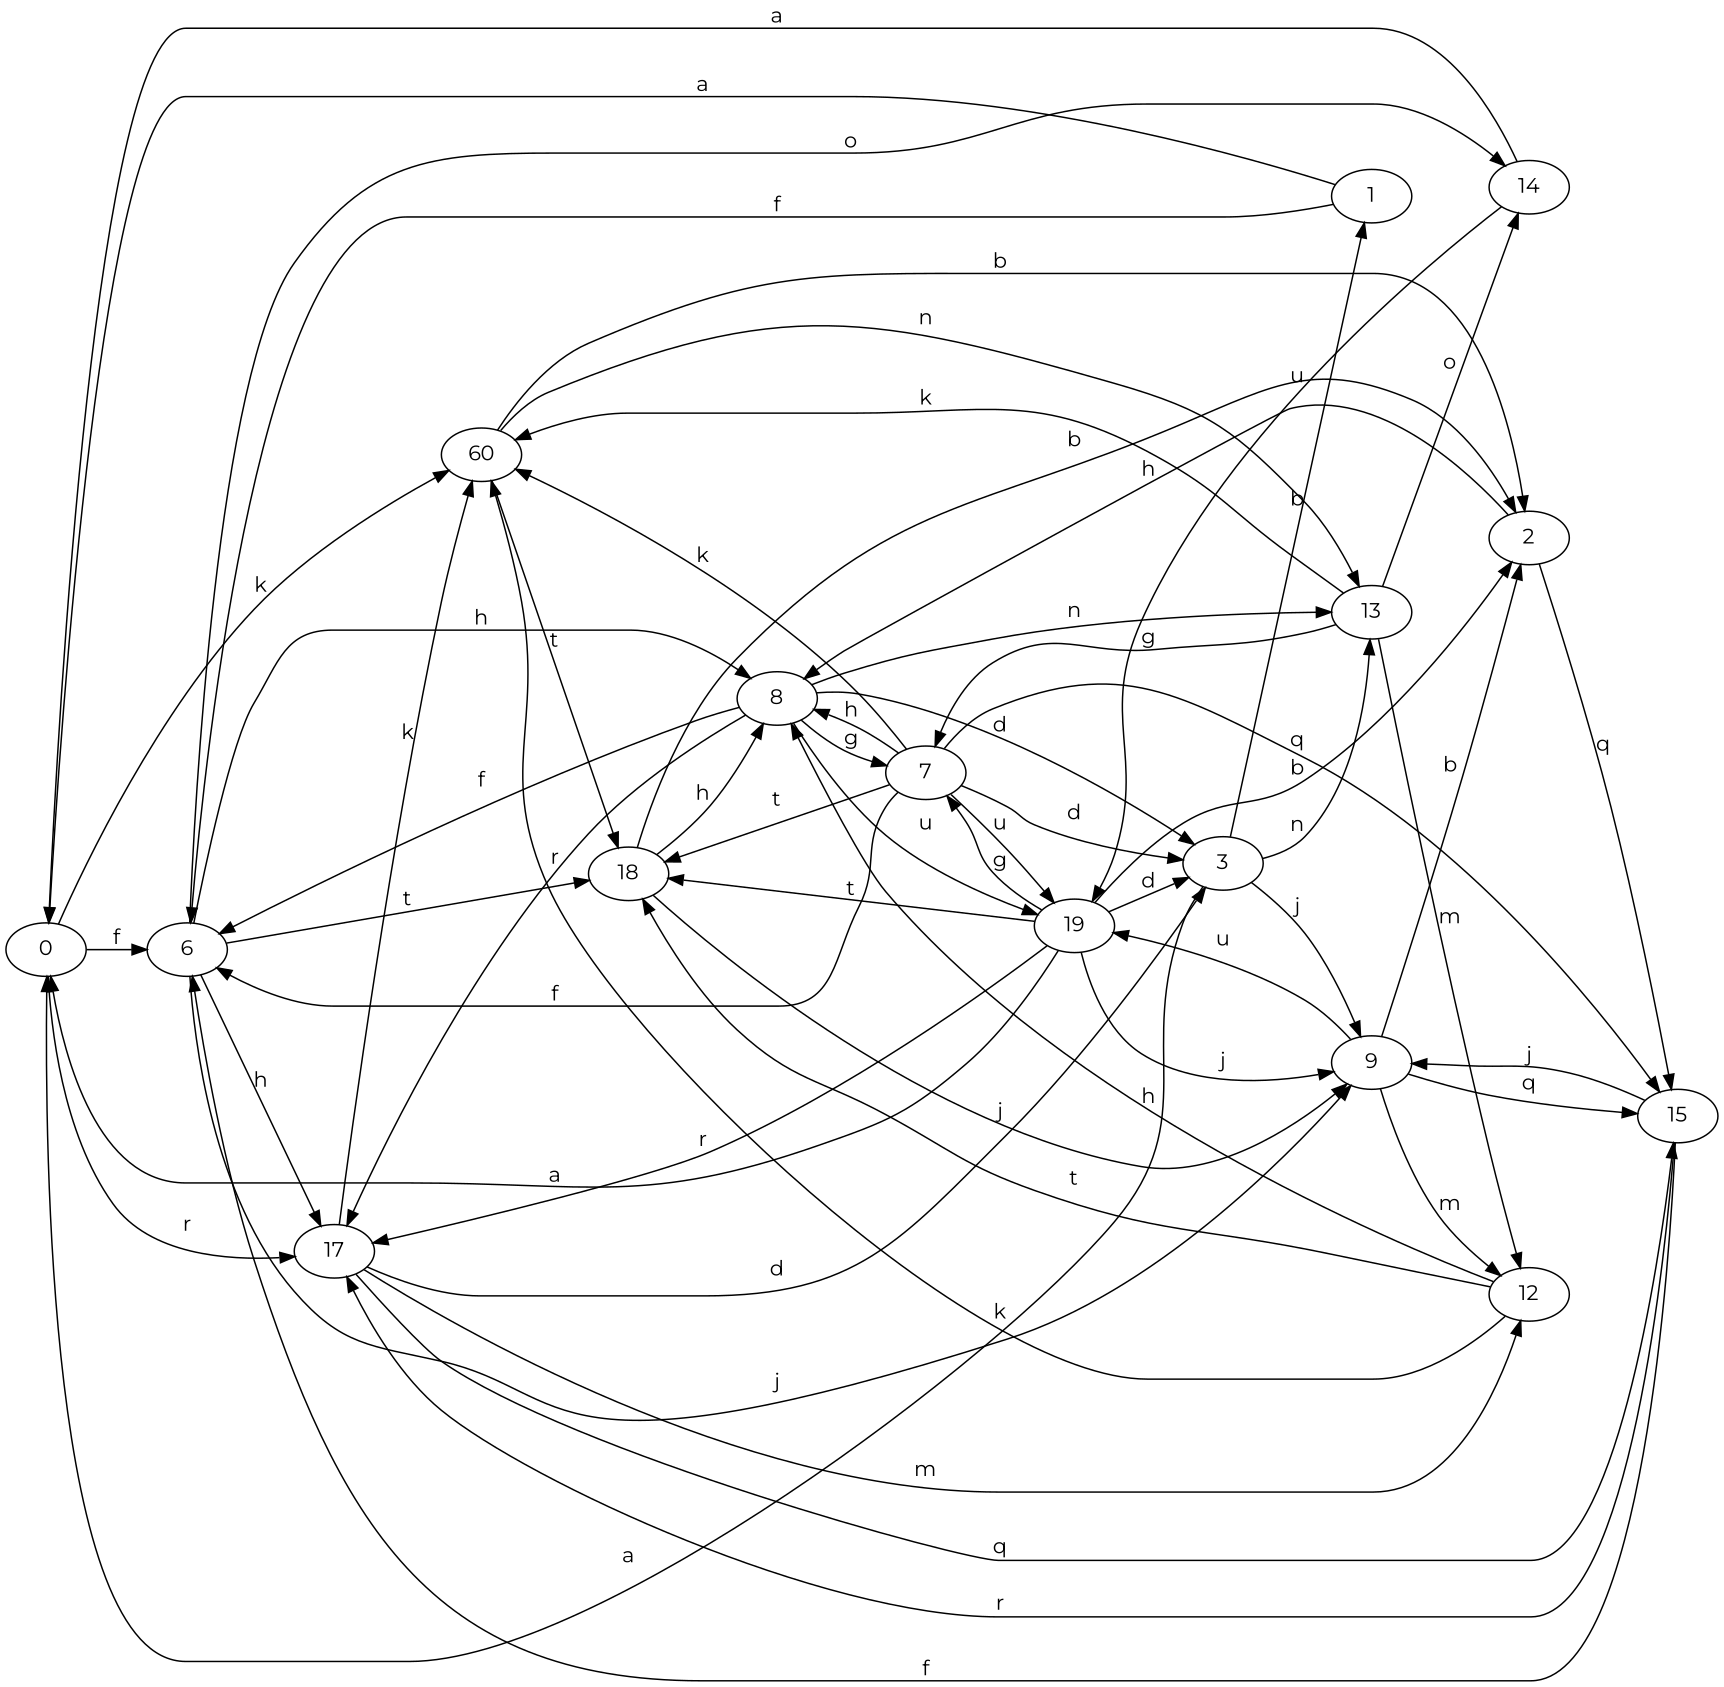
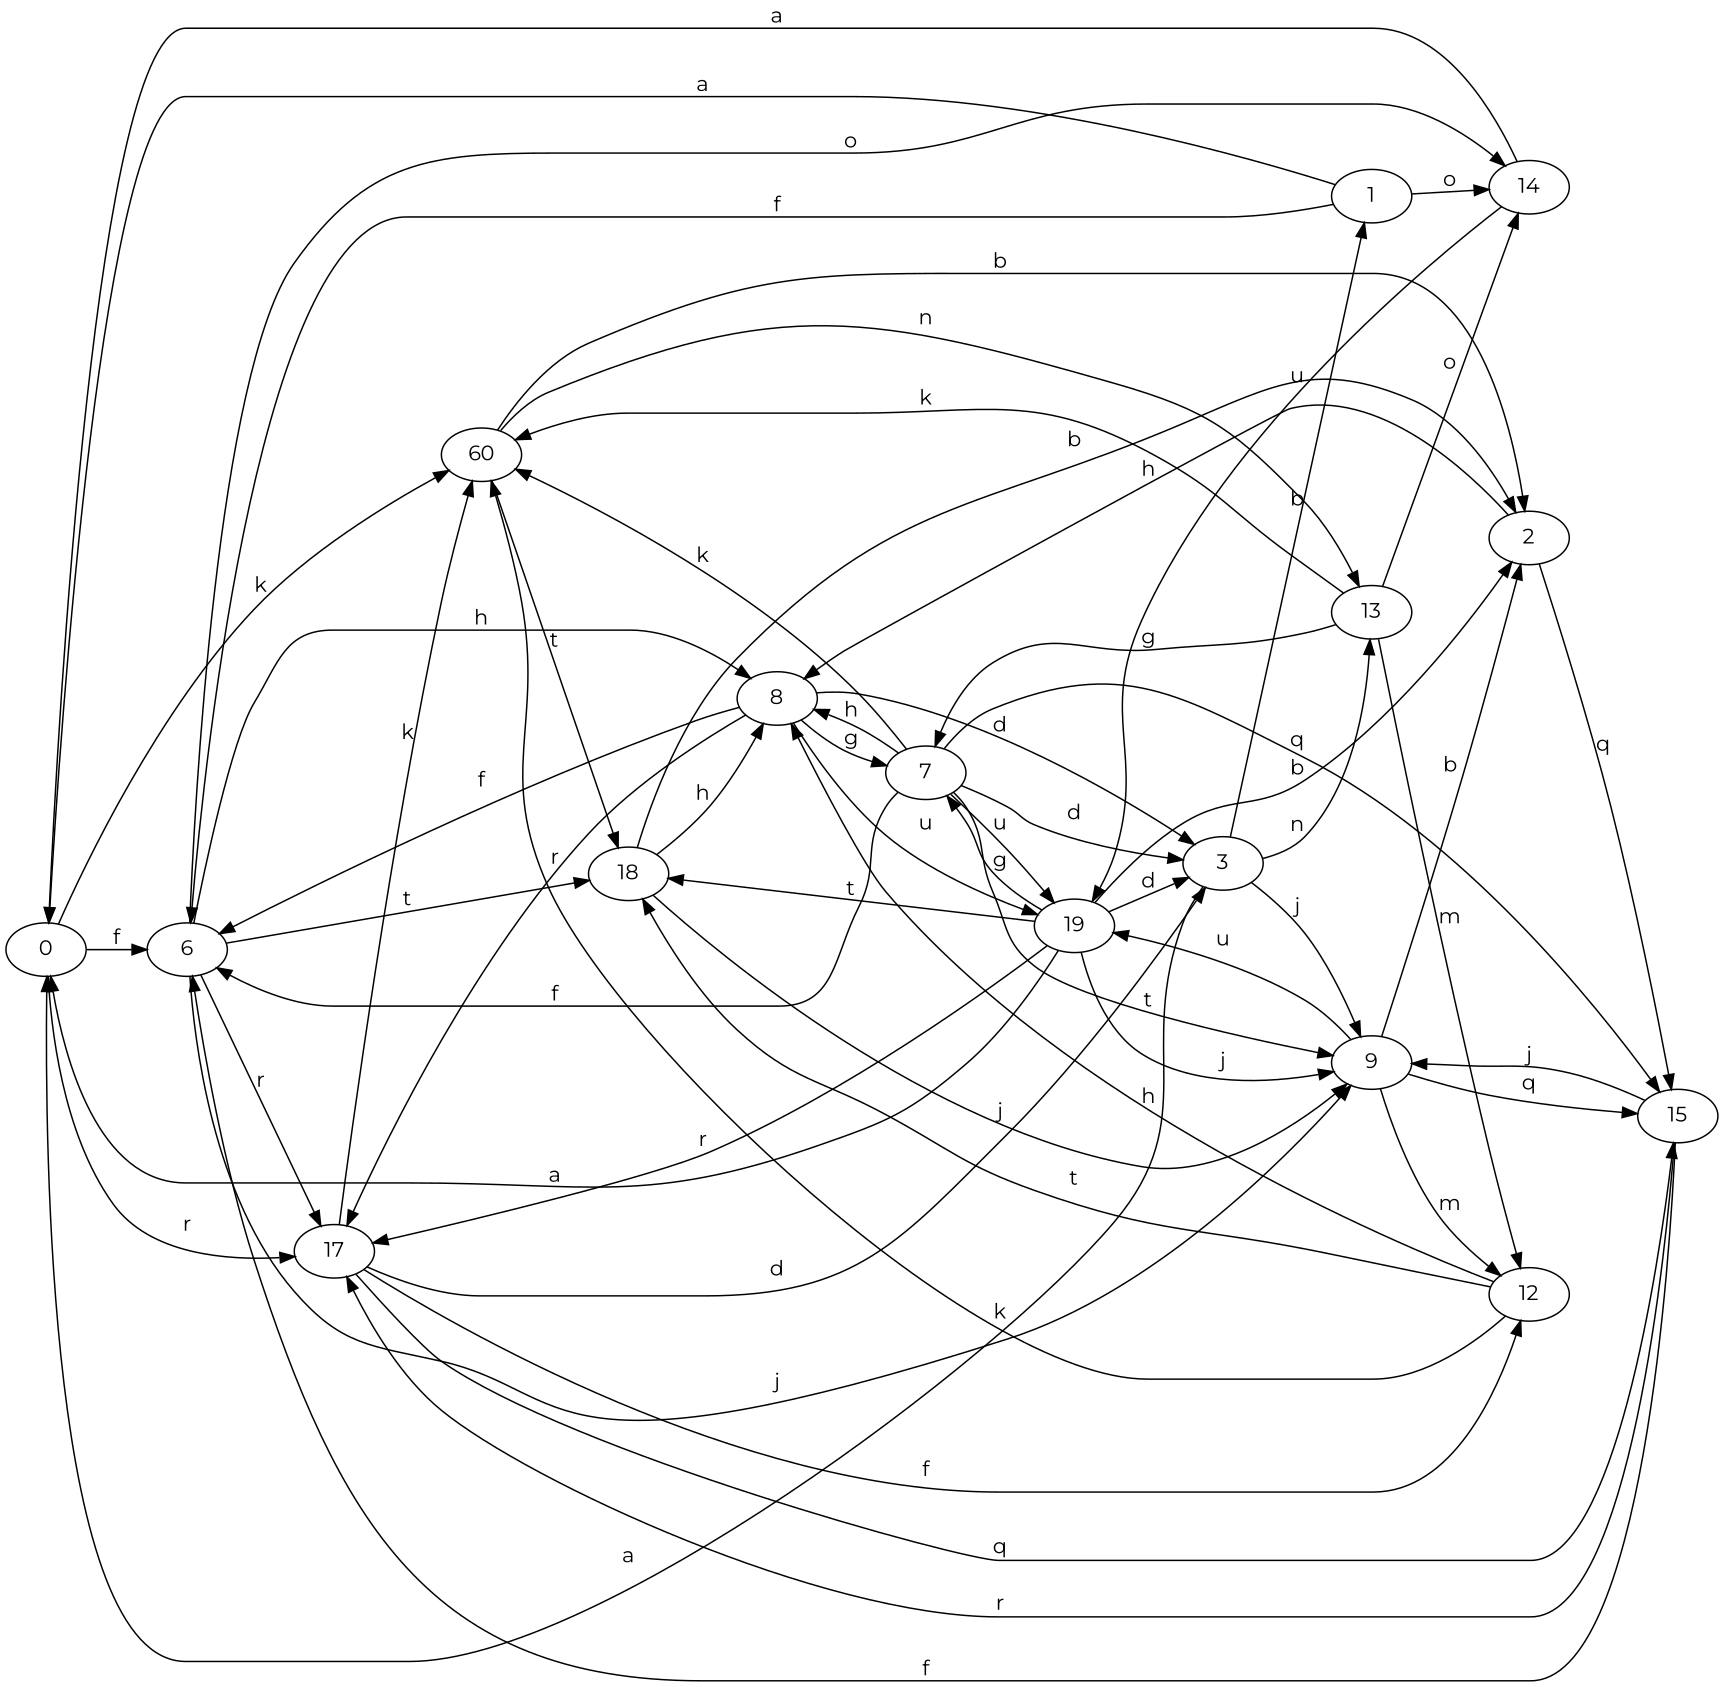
edge "1" -> "14": added, label "o"
edge "8" -> "13": removed, label "n"
edge "7" -> "18": now "7" -> "9"
edge "6" -> "17": label "h" -> "r"
edge "17" -> "12": label "m" -> "f"
